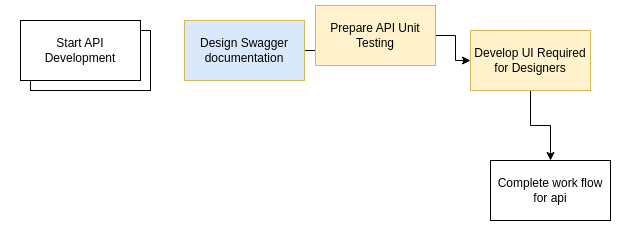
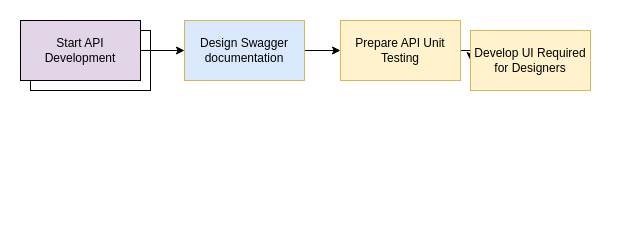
node "Prepare API Unit Testing": moved (376, 36) -> (401, 51)
node "Start API Development": fillcolor #ffffff -> #e1d5e7
edge "Start API Development" -> "Design Swagger documentation": added
edge "Develop UI Required for Designers" -> "Complete work flow for api": removed
node "Complete work flow for api": removed
